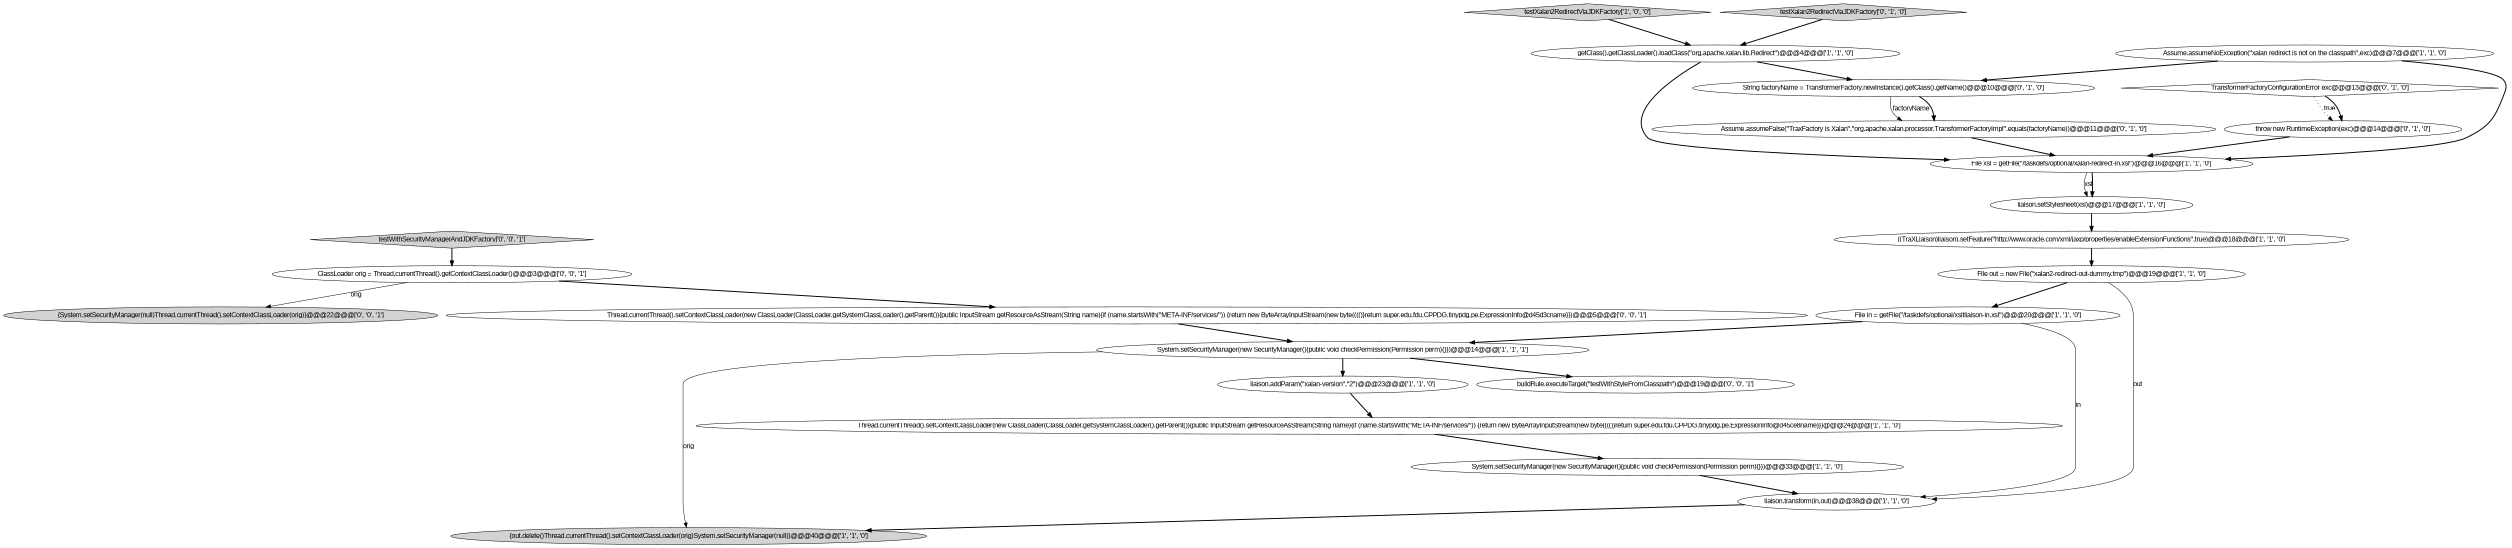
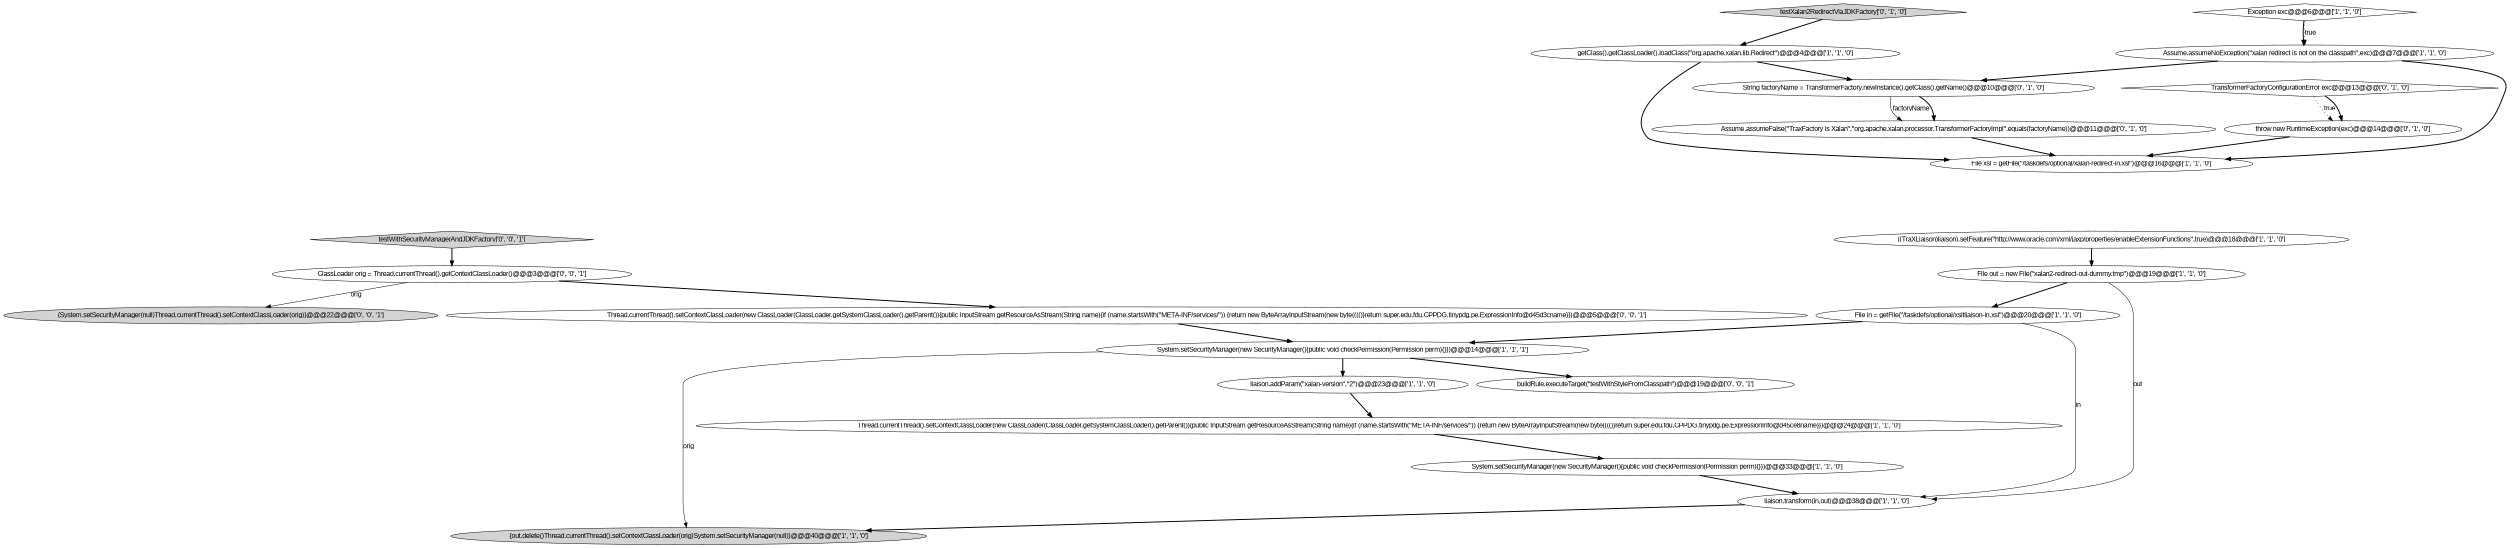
node "testXalan2RedirectViaJDKFactory['1', '0', '0']": removed
node "Exception exc@@@6@@@['1', '1', '0']": added
node "liaison.setStylesheet(xsl)@@@17@@@['1', '1', '0']": removed
